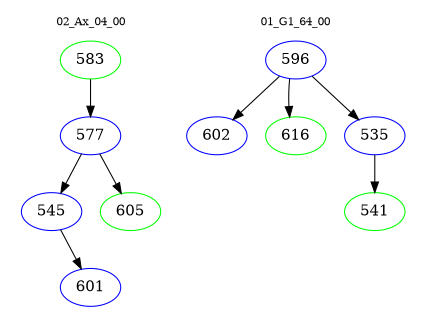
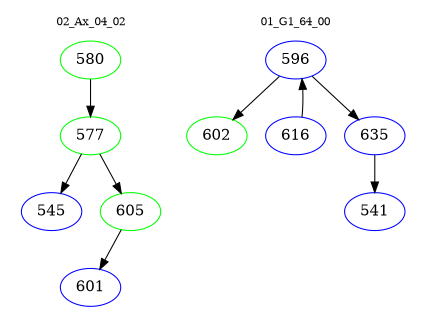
cluster "02_Ax_04_00": label "02_Ax_04_00" -> "02_Ax_04_02"
node "583": label "583" -> "580"
edge "596" -> "616": reversed
node "577": color blue -> green
node "602": color blue -> green
node "616": color green -> blue
node "535": label "535" -> "635"
node "541": color green -> blue
edge "545" -> "601": now "605" -> "601"
